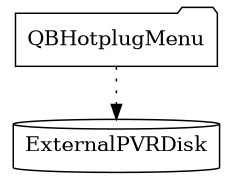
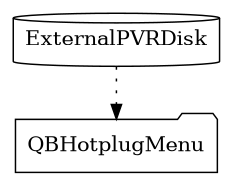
edge "QBHotplugMenu" -> "ExternalPVRDisk": reversed
